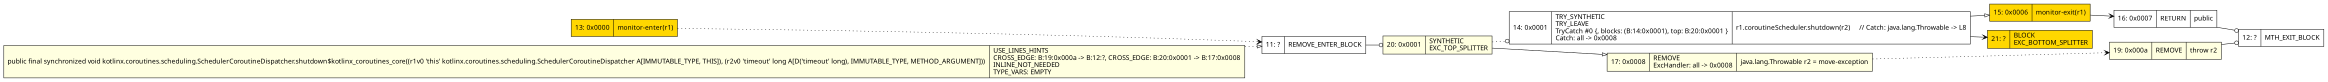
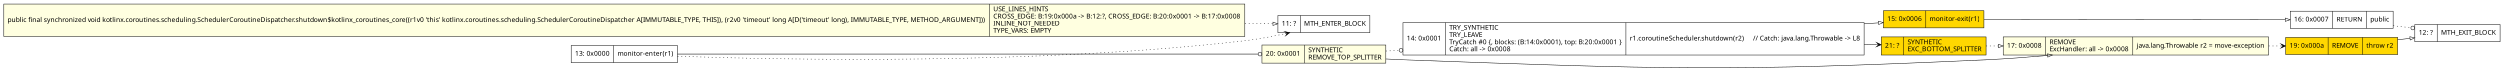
edge "15: 0x0006" -> "16: 0x0007": arrowhead vee -> onormal
node "13: 0x0000": fillcolor gold -> white
edge "16: 0x0007" -> "12: ?": style solid -> dotted
node "21: ?": text "BLOCK" -> "SYNTHETIC"
edge "19: 0x000a" -> "12: ?": arrowhead odot -> onormal
node "11: ?": text "REMOVE_ENTER_BLOCK" -> "MTH_ENTER_BLOCK"
edge "11: ?" -> "20: 0x0001": now "13: 0x0000" -> "20: 0x0001"
edge "21: ?" -> "17: 0x0008": added
node "20: 0x0001": text "EXC_TOP_SPLITTER" -> "REMOVE_TOP_SPLITTER"
node "19: 0x000a": fillcolor lightyellow -> gold
